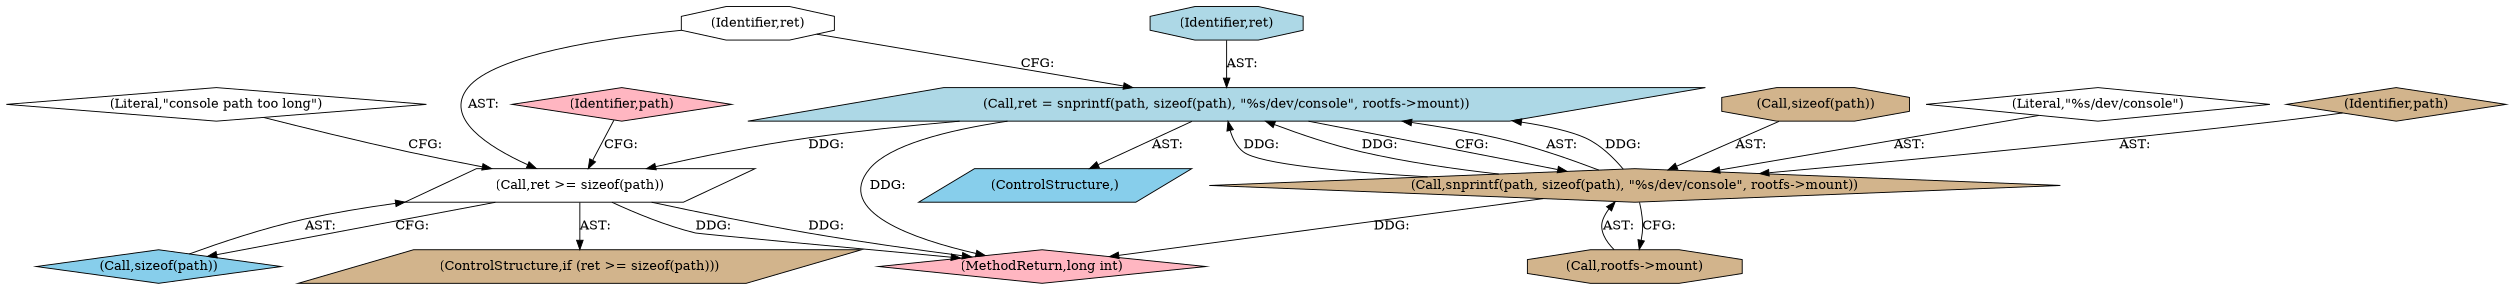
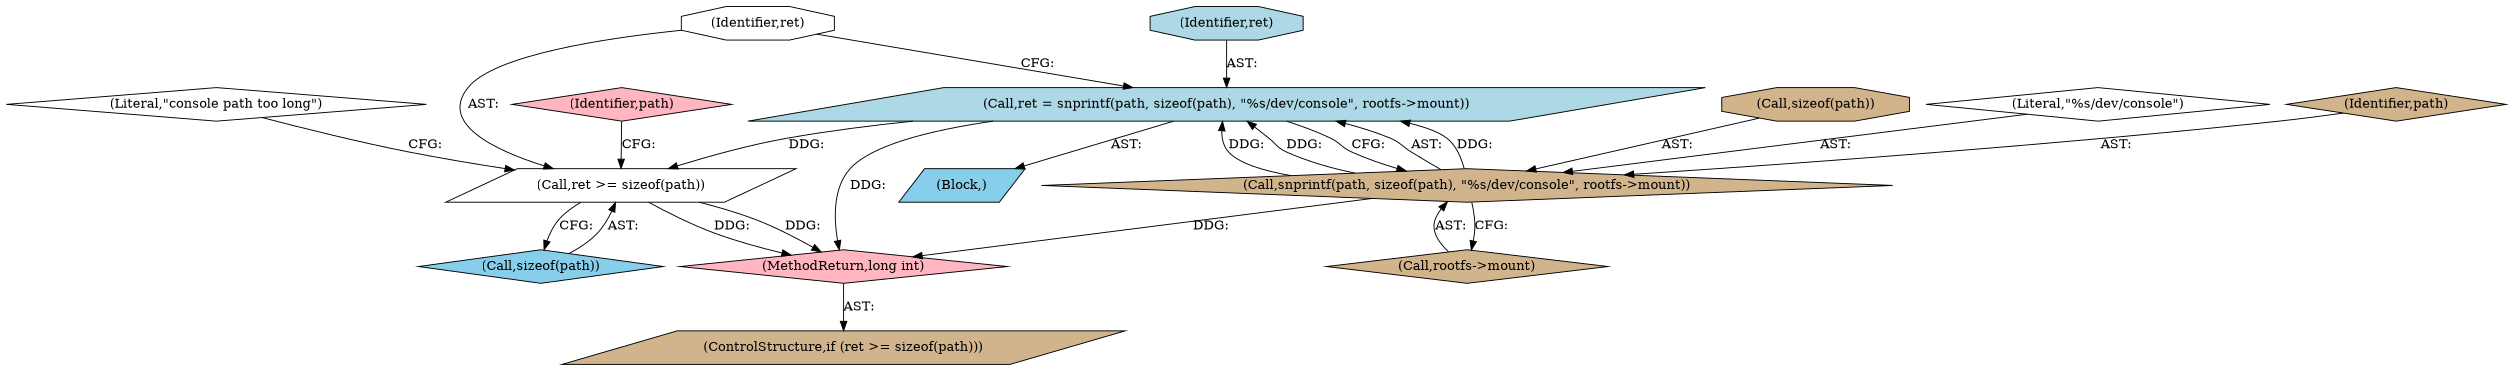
node "(ControlStructure,)": label "(ControlStructure,)" -> "(Block,)"
edge "(Call,ret >= sizeof(path))" -> "(ControlStructure,if (ret >= sizeof(path)))": now "(MethodReturn,long int)" -> "(ControlStructure,if (ret >= sizeof(path)))"
node "(Call,rootfs->mount)": shape octagon -> diamond
